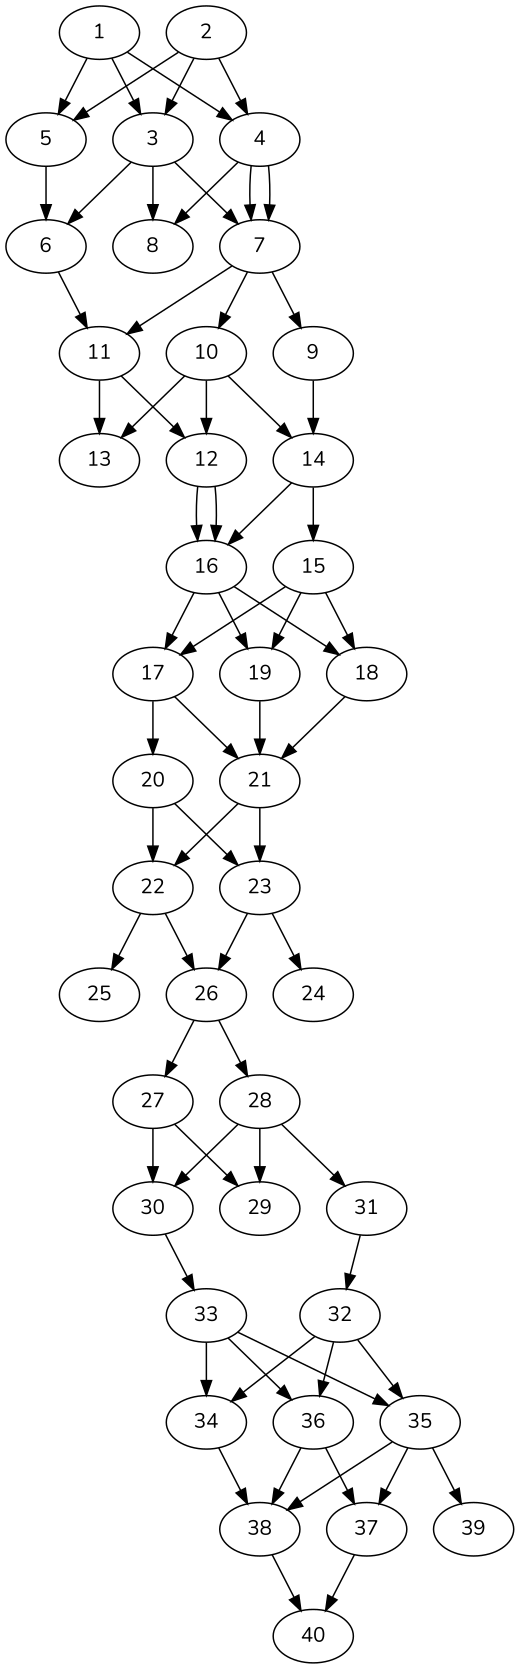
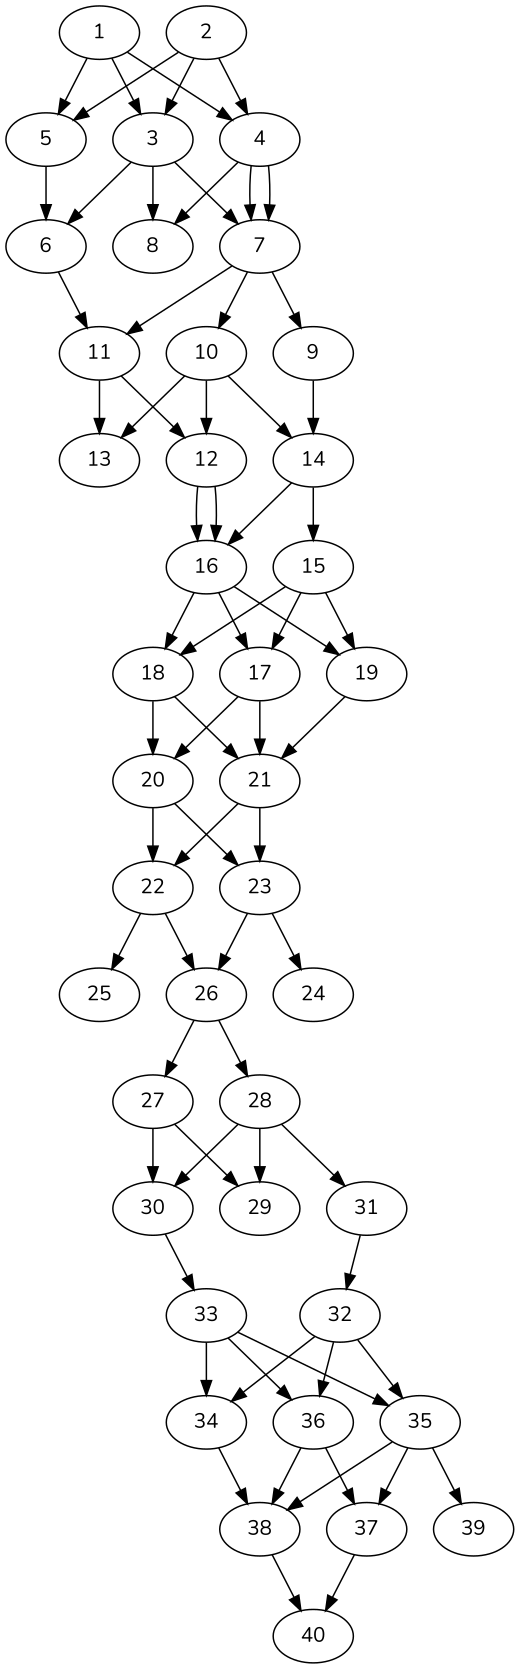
edge "18" -> "20": added
